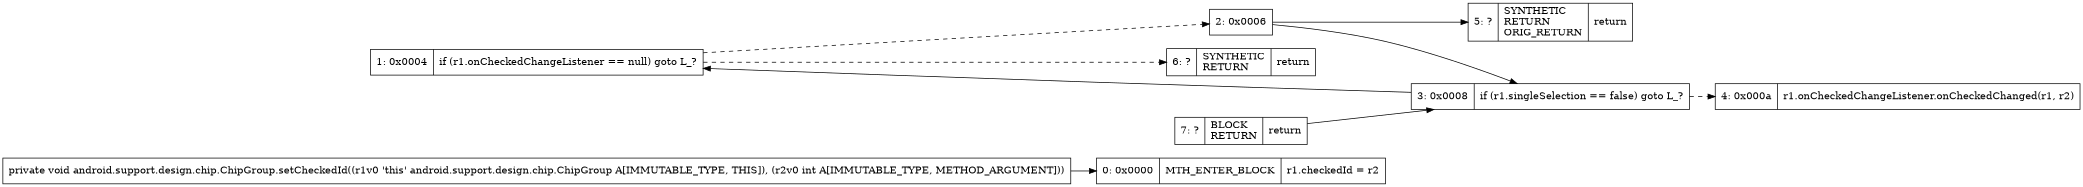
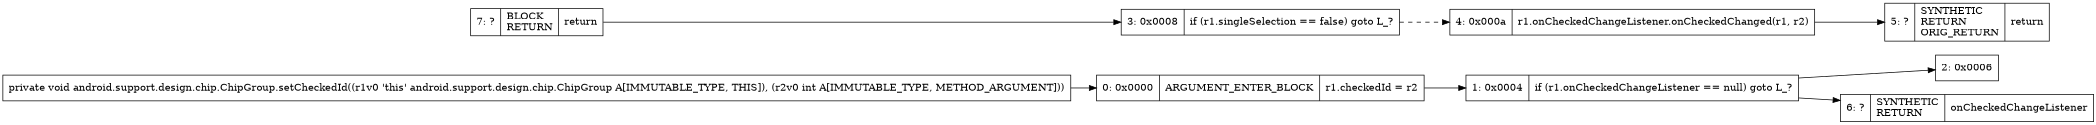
edge "2: 0x0006" -> "5: ?": now "4: 0x000a" -> "5: ?"
edge "1: 0x0004" -> "2: 0x0006": style dashed -> solid
edge "2: 0x0006" -> "3: 0x0008": removed
edge "1: 0x0004" -> "6: ?": style dashed -> solid
node "6: ?": text "return" -> "onCheckedChangeListener"
edge "3: 0x0008" -> "1: 0x0004": now "0: 0x0000" -> "1: 0x0004"
node "0: 0x0000": text "MTH_ENTER_BLOCK" -> "ARGUMENT_ENTER_BLOCK"
